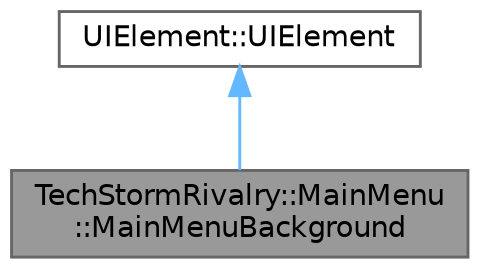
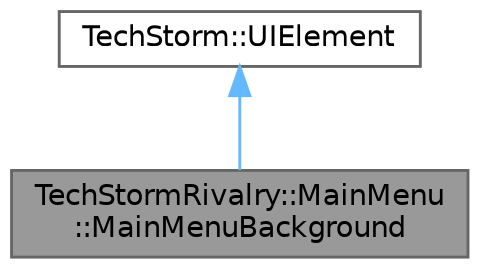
node "UIElement::UIElement": label "UIElement::UIElement" -> "TechStorm::UIElement"
